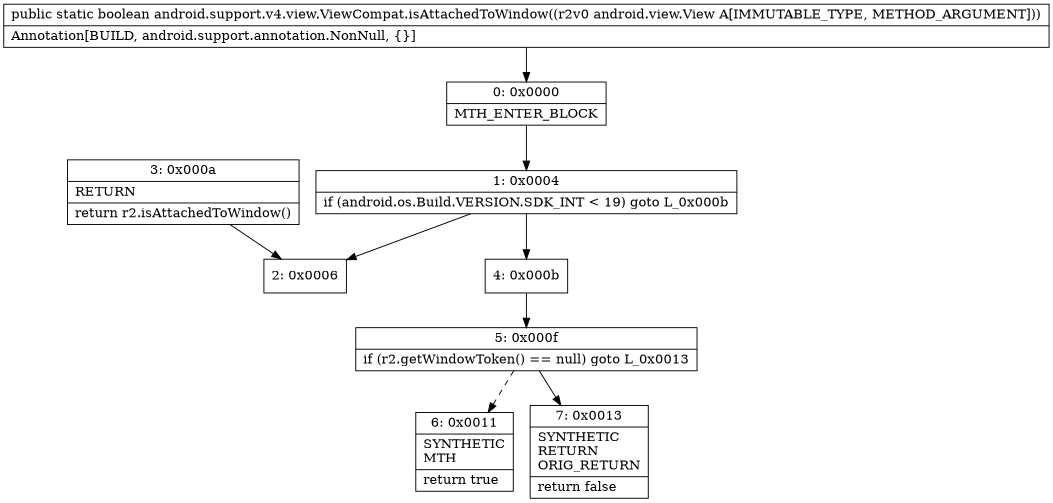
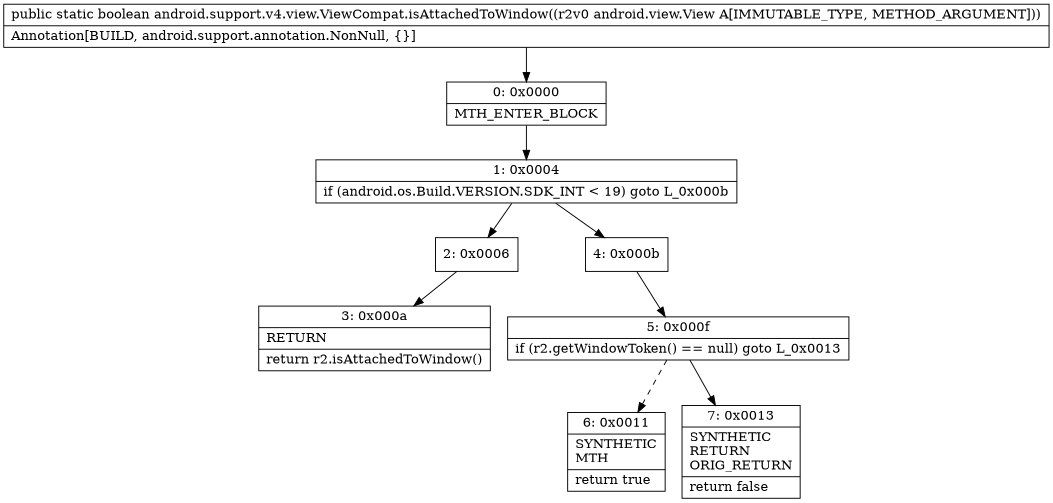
edge "3: 0x000a" -> "2: 0x0006": reversed
